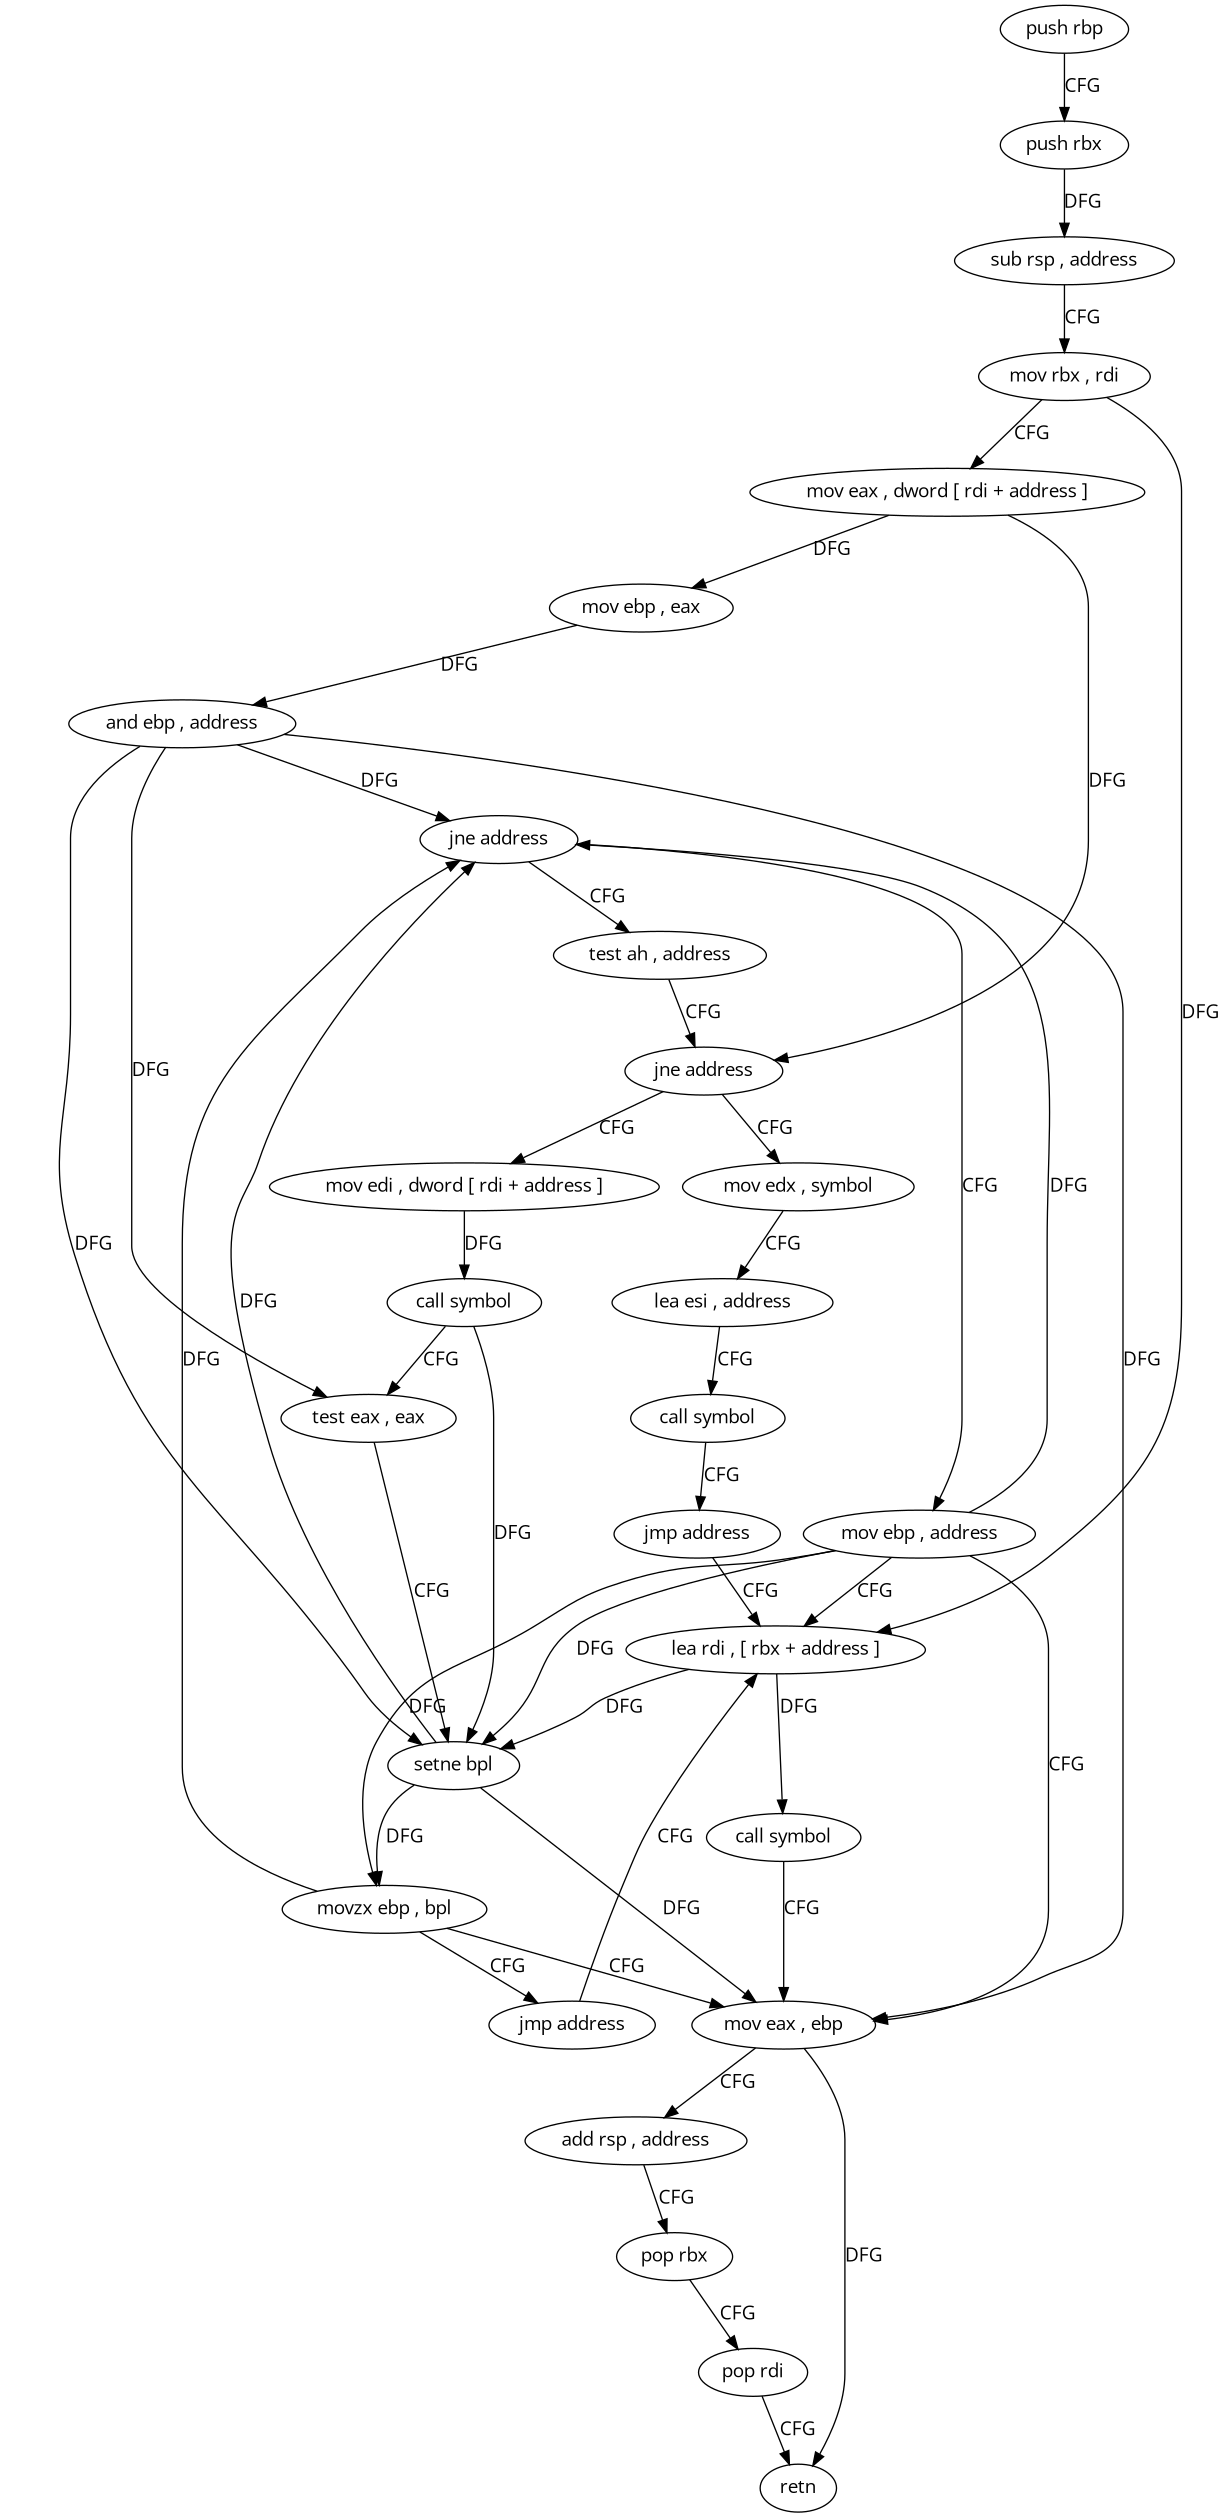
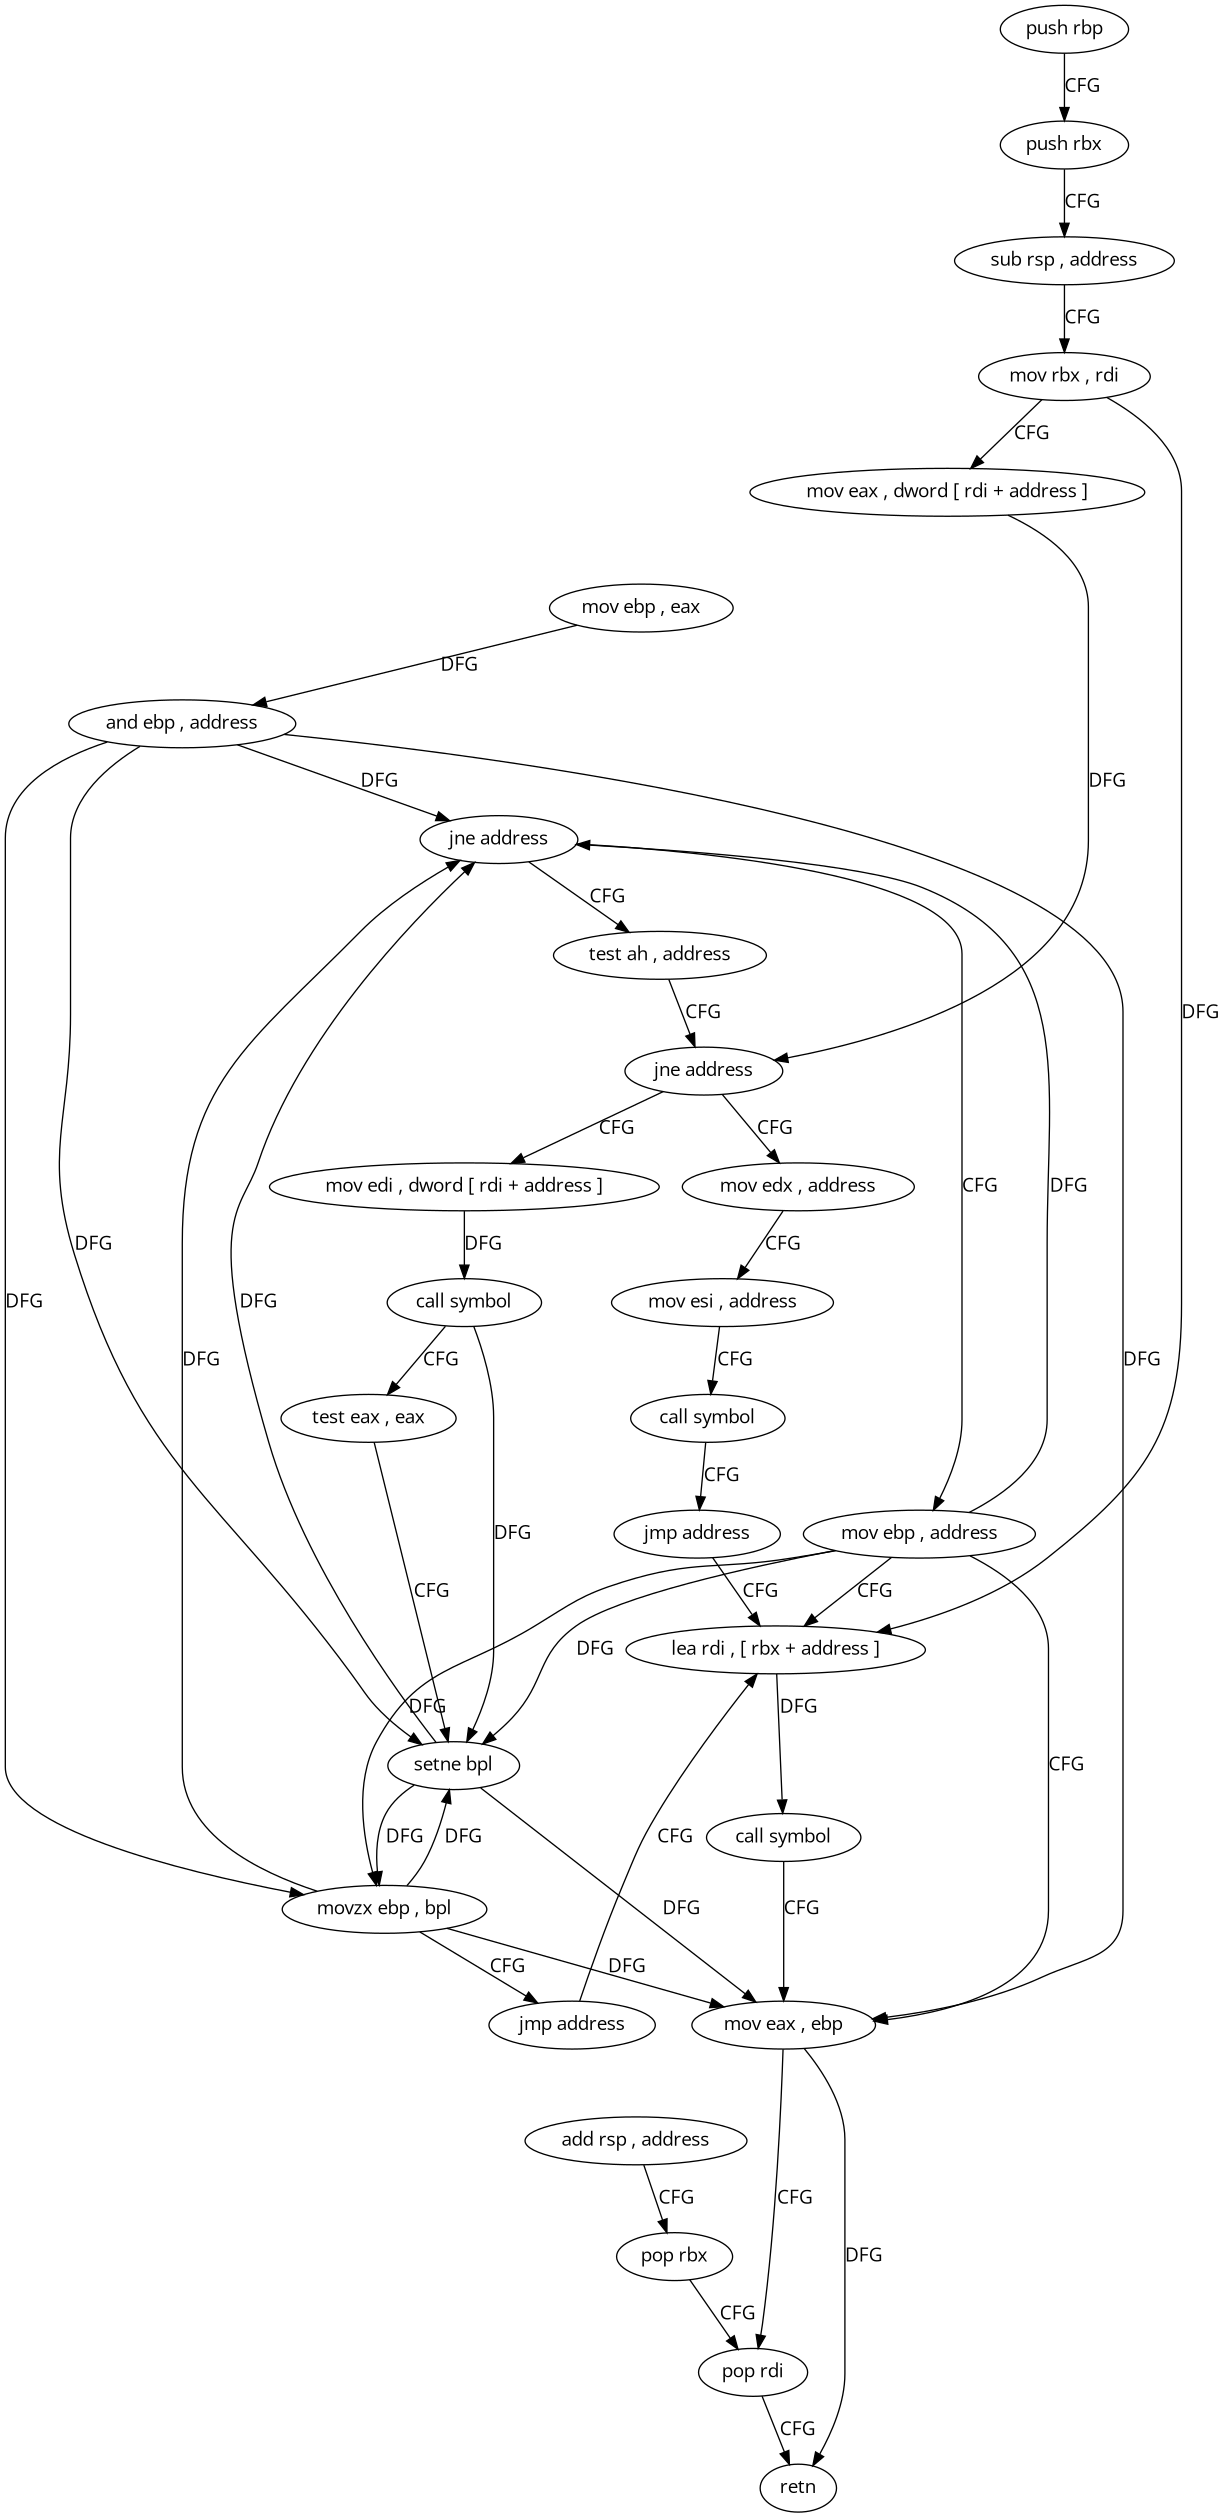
edge "push rbx" -> "sub rsp , address": label "DFG" -> "CFG"
edge "mov eax , dword [ rdi + address ]" -> "mov ebp , eax": removed, label "DFG"
edge "and ebp , address" -> "test eax , eax": now "and ebp , address" -> "movzx ebp , bpl"
node "mov edx , symbol": label "mov edx , symbol" -> "mov edx , address"
node "lea esi , address": label "lea esi , address" -> "mov esi , address"
edge "lea rdi , [ rbx + address ]" -> "setne bpl": now "movzx ebp , bpl" -> "setne bpl"
edge "movzx ebp , bpl" -> "mov eax , ebp": label "CFG" -> "DFG"
edge "mov eax , ebp" -> "add rsp , address": now "mov eax , ebp" -> "pop rdi"
